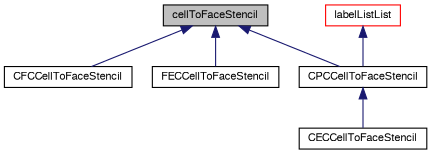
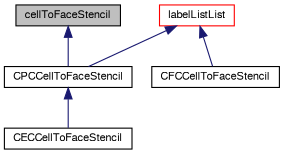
edge "CFCCellToFaceStencil" -> "cellToFaceStencil": now "CFCCellToFaceStencil" -> "labelListList"
node "FECCellToFaceStencil": removed
